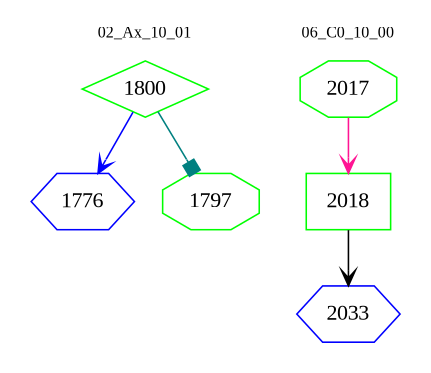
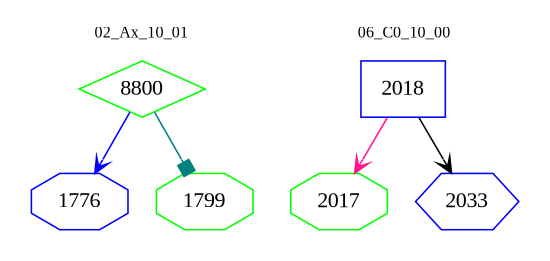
node "1800": label "1800" -> "8800"
edge "2017" -> "2018": reversed
node "1776": shape hexagon -> octagon
node "1797": label "1797" -> "1799"
node "2018": color green -> blue
